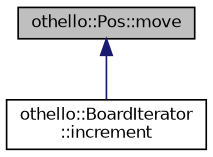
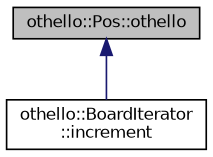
node "othello::Pos::move": label "othello::Pos::move" -> "othello::Pos::othello"
